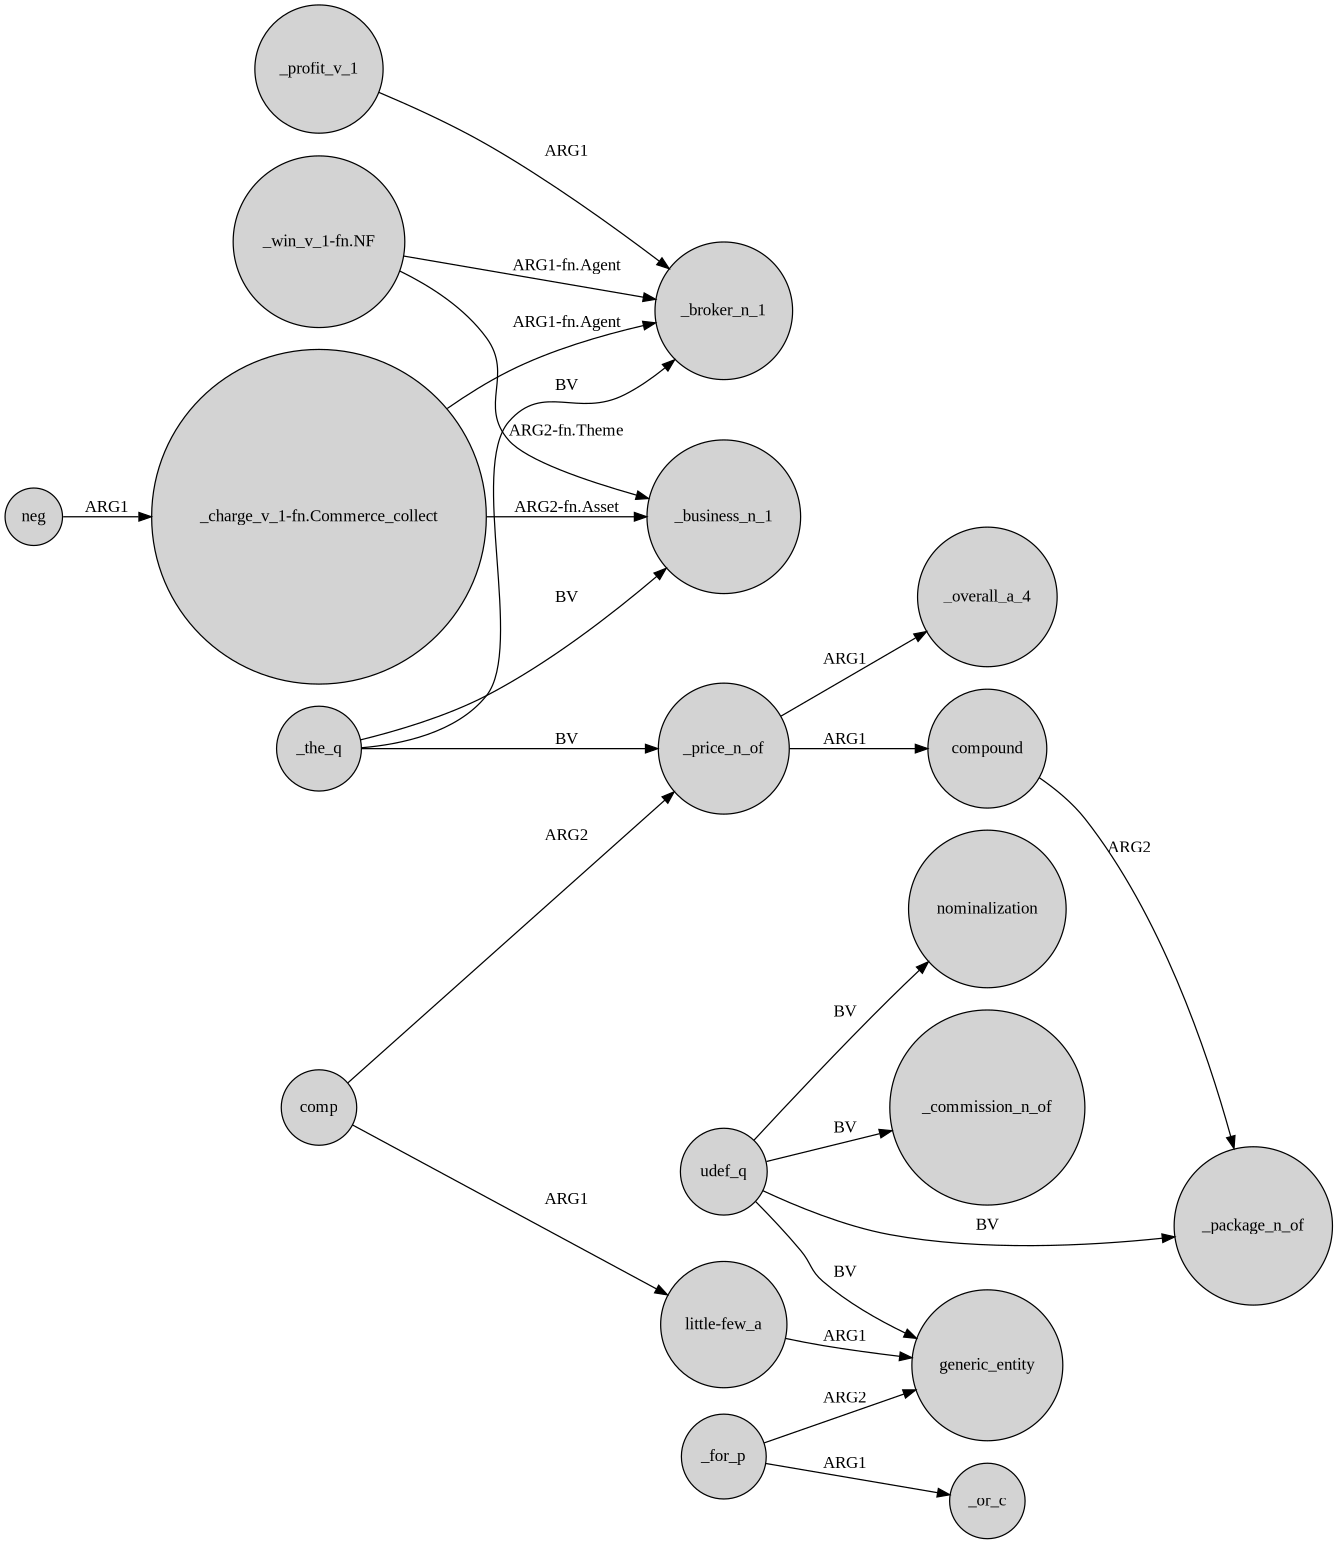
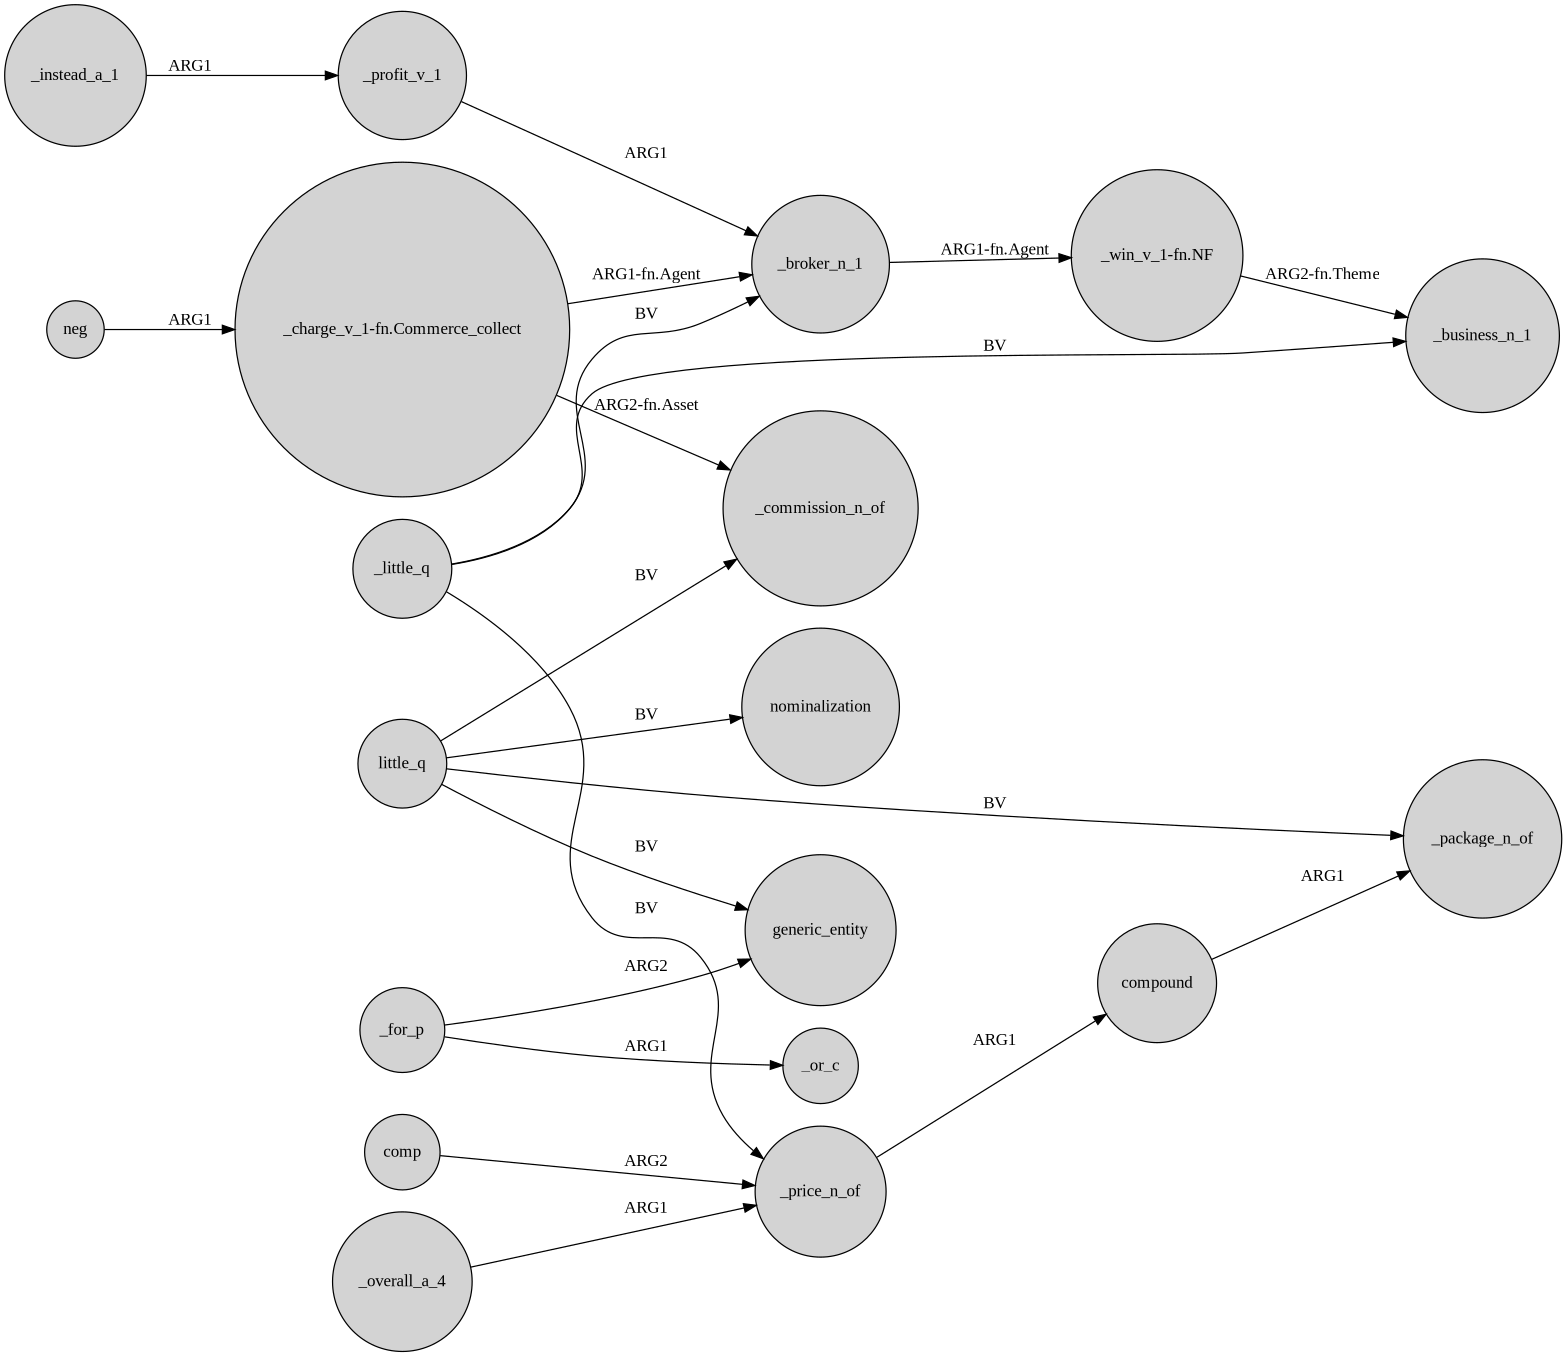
node "_instead_a_1": added
edge "_win_v_1-fn.NF" -> "_broker_n_1": reversed
edge "_charge_v_1-fn.Commerce_collect" -> "_business_n_1": now "_charge_v_1-fn.Commerce_collect" -> "_commission_n_of"
edge "_price_n_of" -> "_overall_a_4": reversed
node "_the_q": label "_the_q" -> "_little_q"
edge "compound" -> "_package_n_of": label "ARG2" -> "ARG1"
node "udef_q": label "udef_q" -> "little_q"
node "little-few_a": removed
